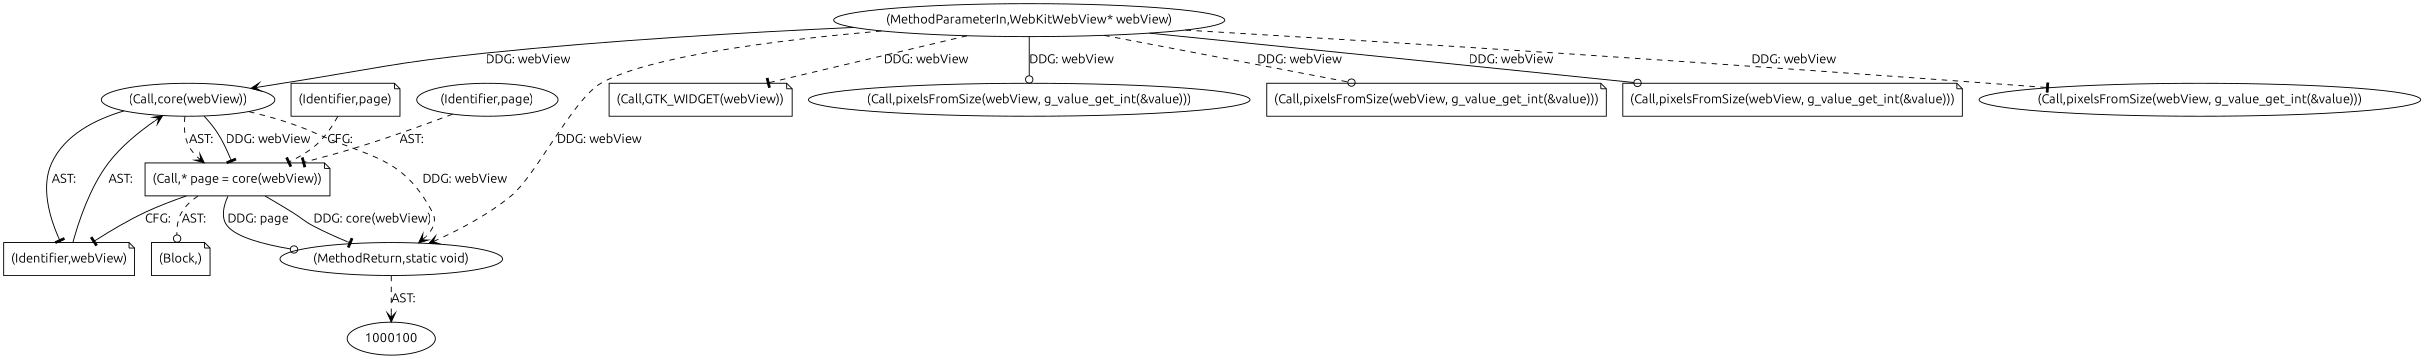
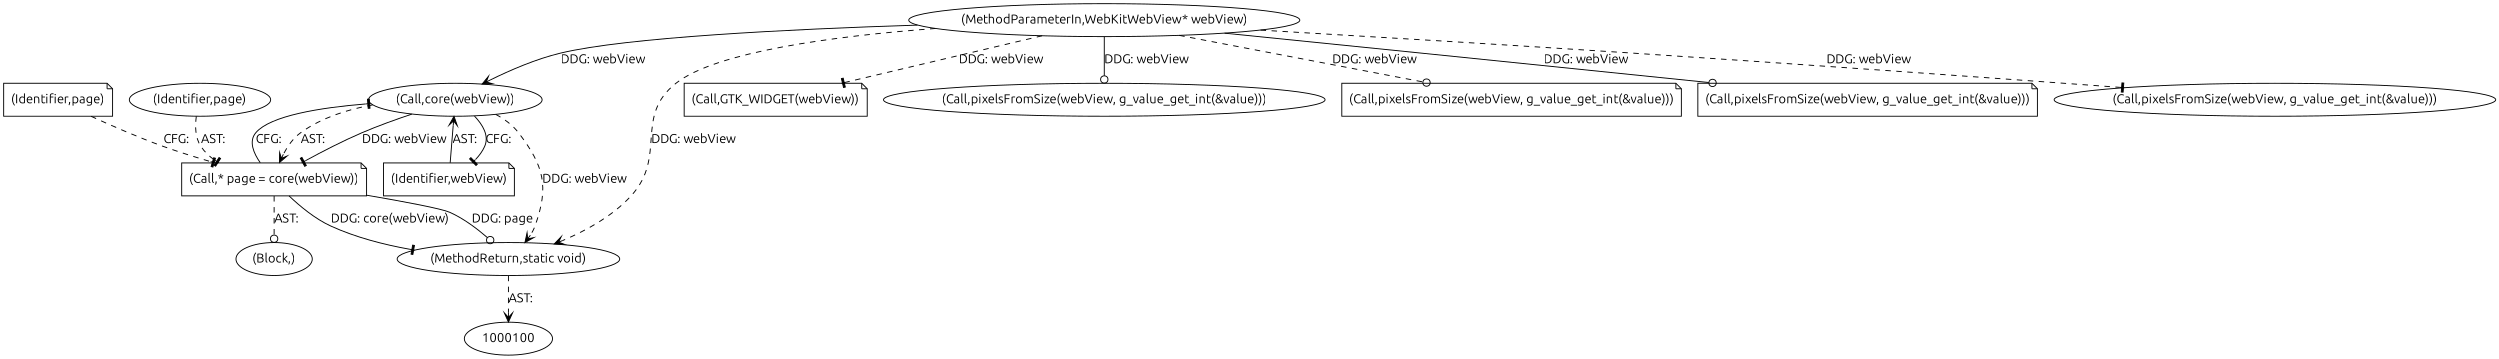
edge "(Call,core(webView))" -> "(Identifier,webView)": label "AST: " -> "CFG: "
edge "(Call,* page = core(webView))" -> "(Identifier,webView)": now "(Call,* page = core(webView))" -> "(Call,core(webView))"
node "(Block,)": shape note -> ellipse
